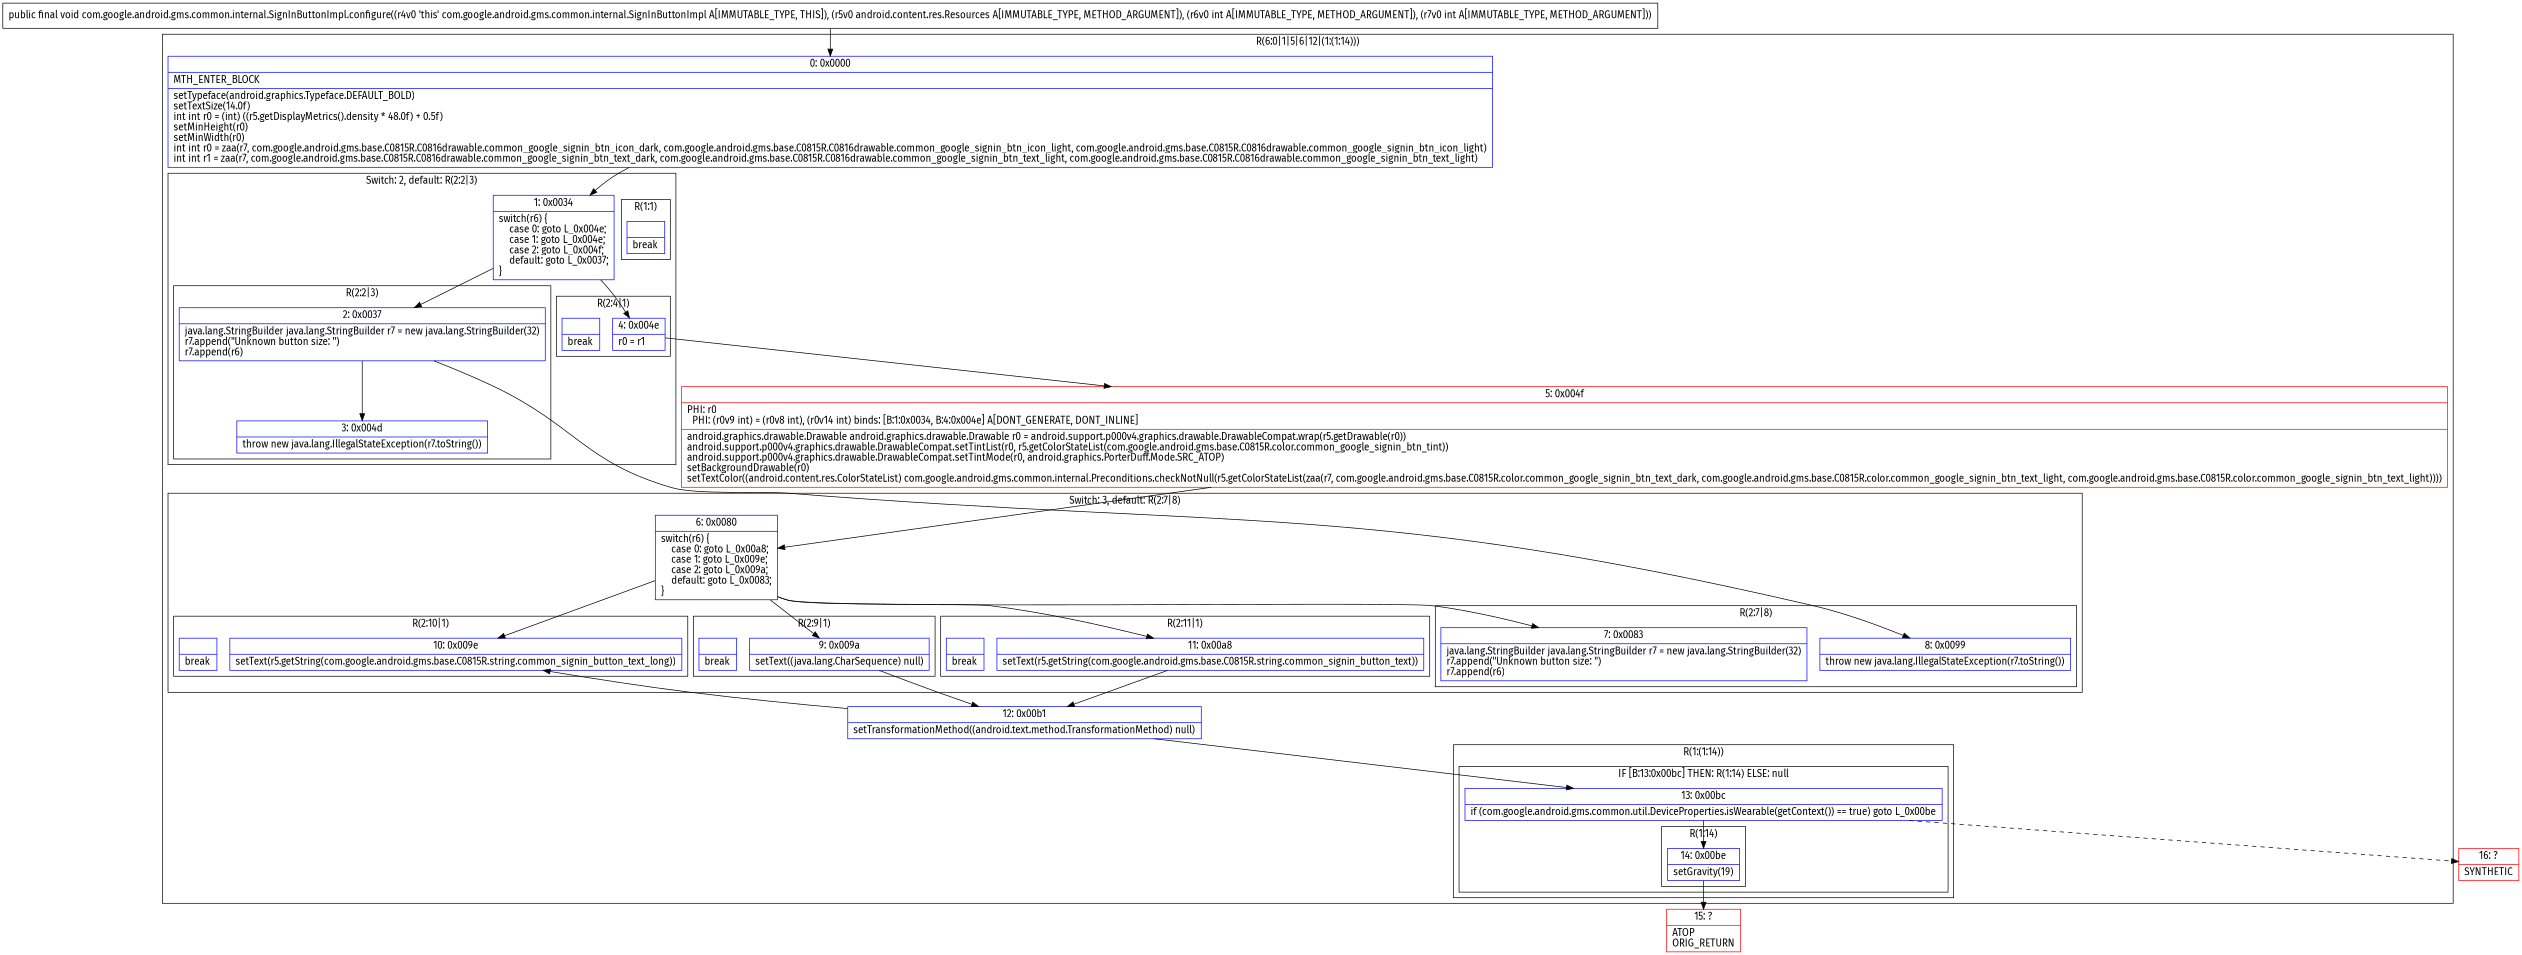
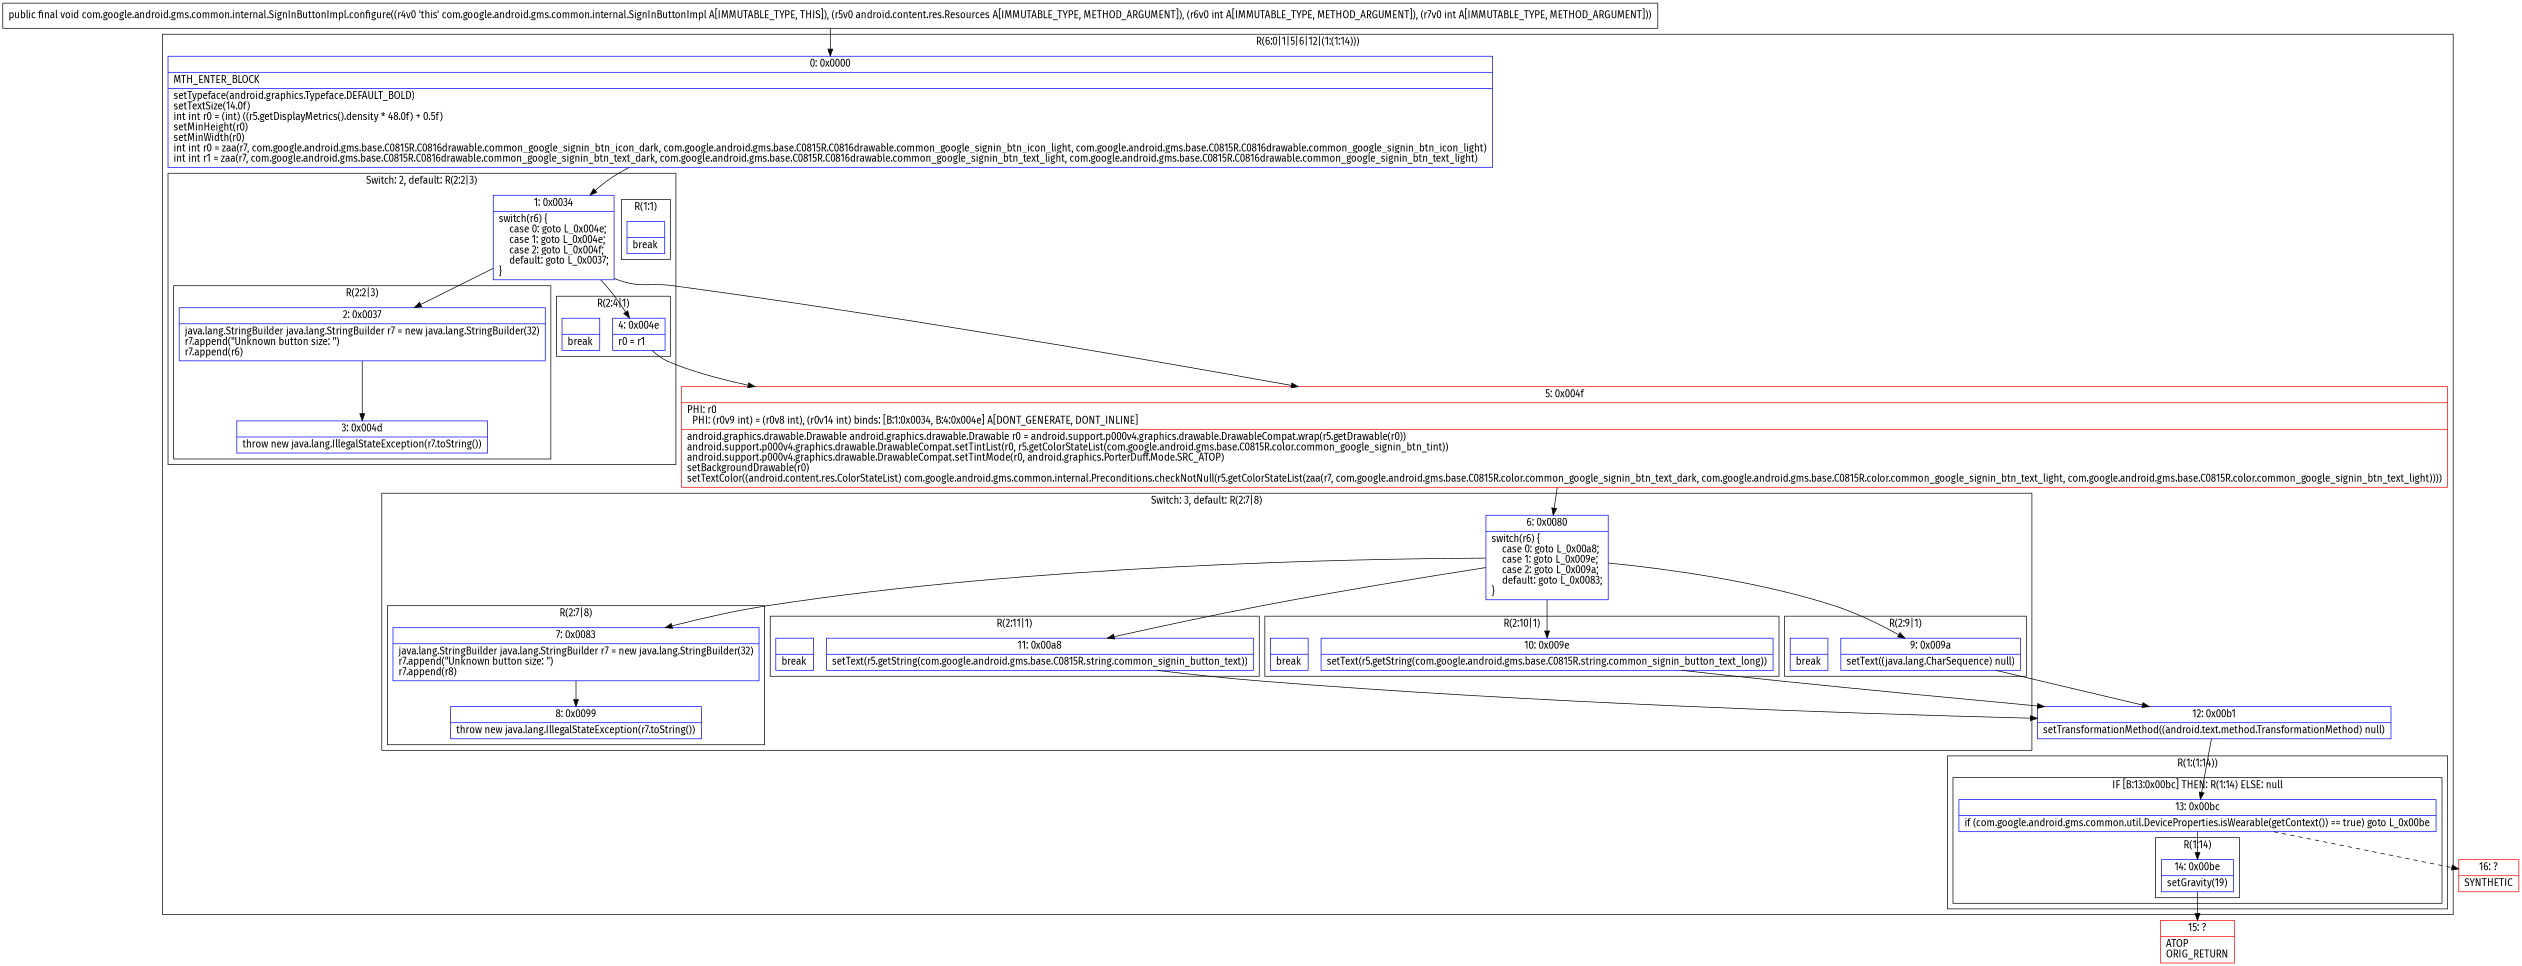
edge "1: 0x0034" -> "5: 0x004f": added
edge "2: 0x0037" -> "8: 0x0099": now "7: 0x0083" -> "8: 0x0099"
node "7: 0x0083": text "r7.append(r6)" -> "r7.append(r8)"
edge "12: 0x00b1" -> "10: 0x009e": reversed
